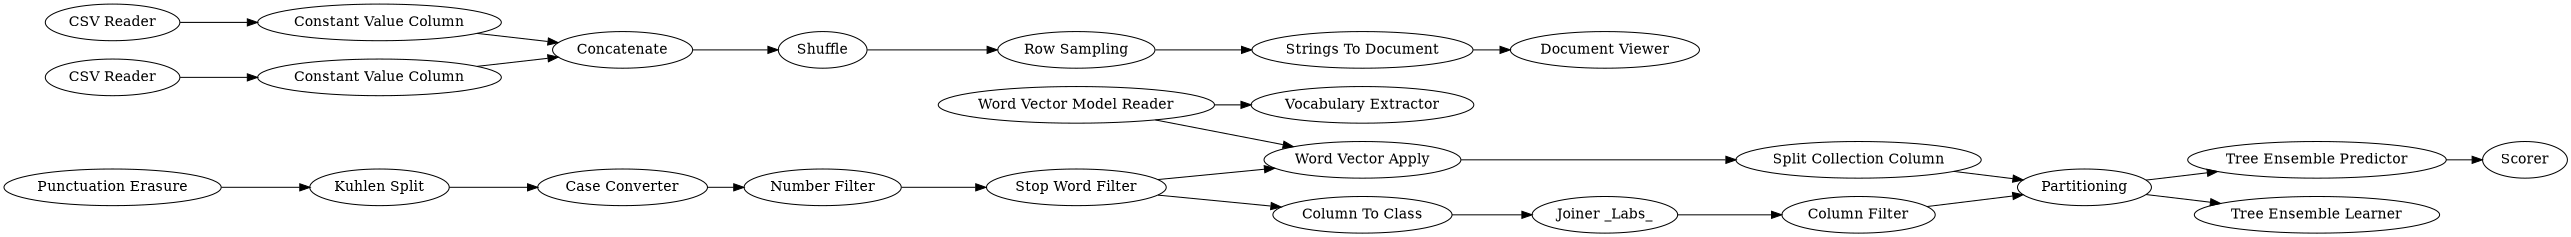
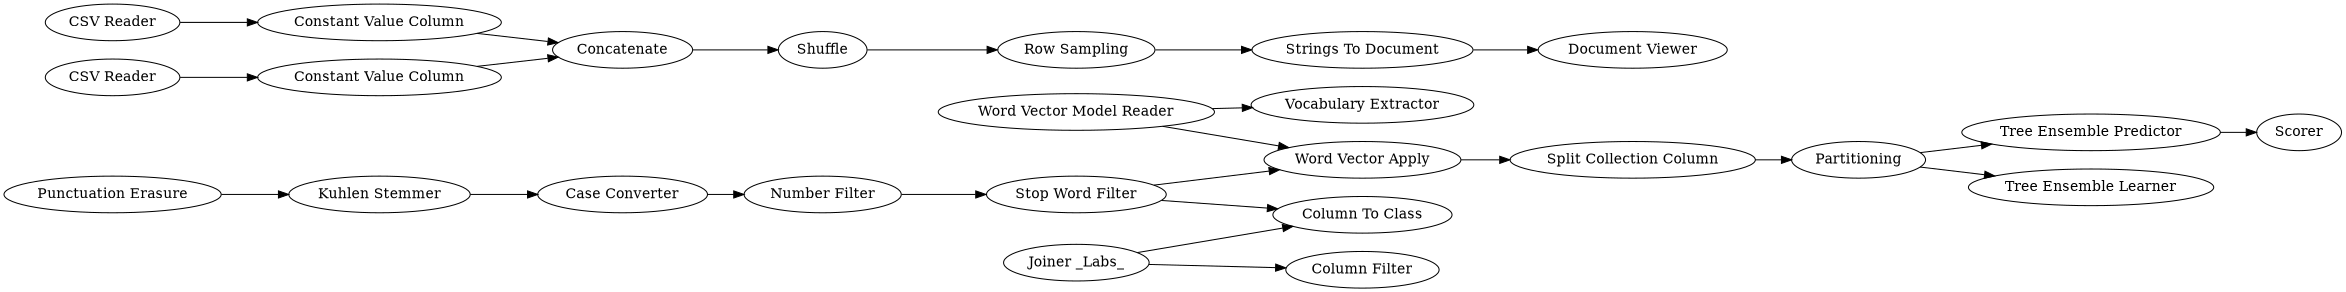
node "Kuhlen Split": label "Kuhlen Split" -> "Kuhlen Stemmer"
edge "Column Filter" -> "Partitioning": removed
edge "Column To Class" -> "Joiner _Labs_": reversed
